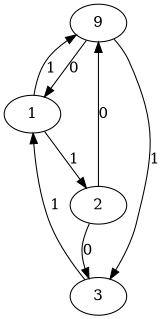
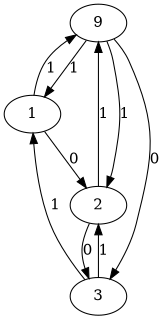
edge "9" -> "1": label "0" -> "1"
edge "9" -> "2": added, label "1"
edge "2" -> "9": label "0" -> "1"
edge "1" -> "2": label "1" -> "0"
edge "9" -> "3": label "1" -> "0"
edge "3" -> "2": added, label "1"
